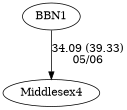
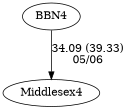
node "BBN1": label "BBN1" -> "BBN4"
